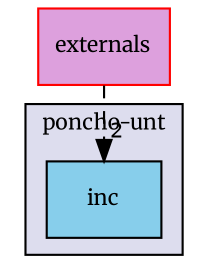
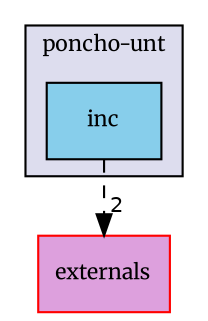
edge "externals" -> "inc": reversed
